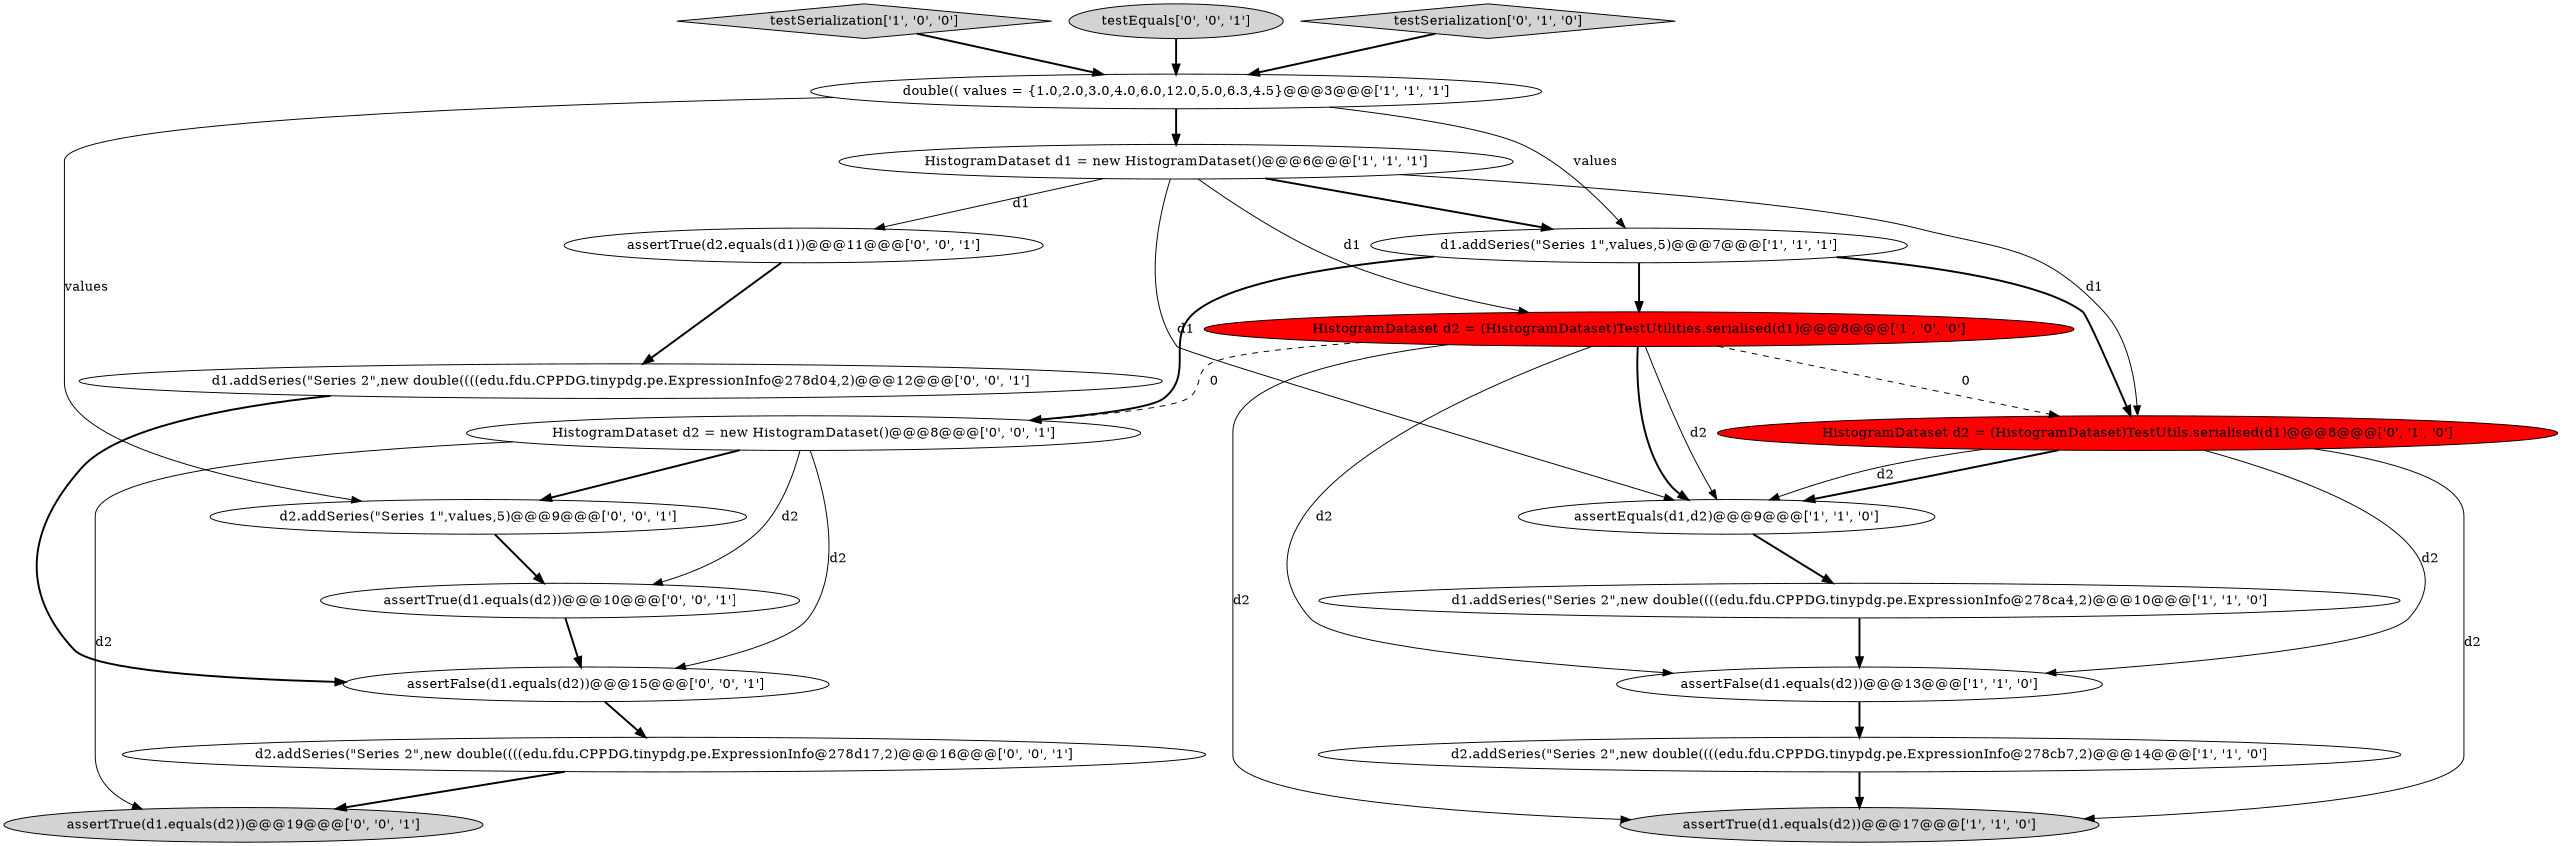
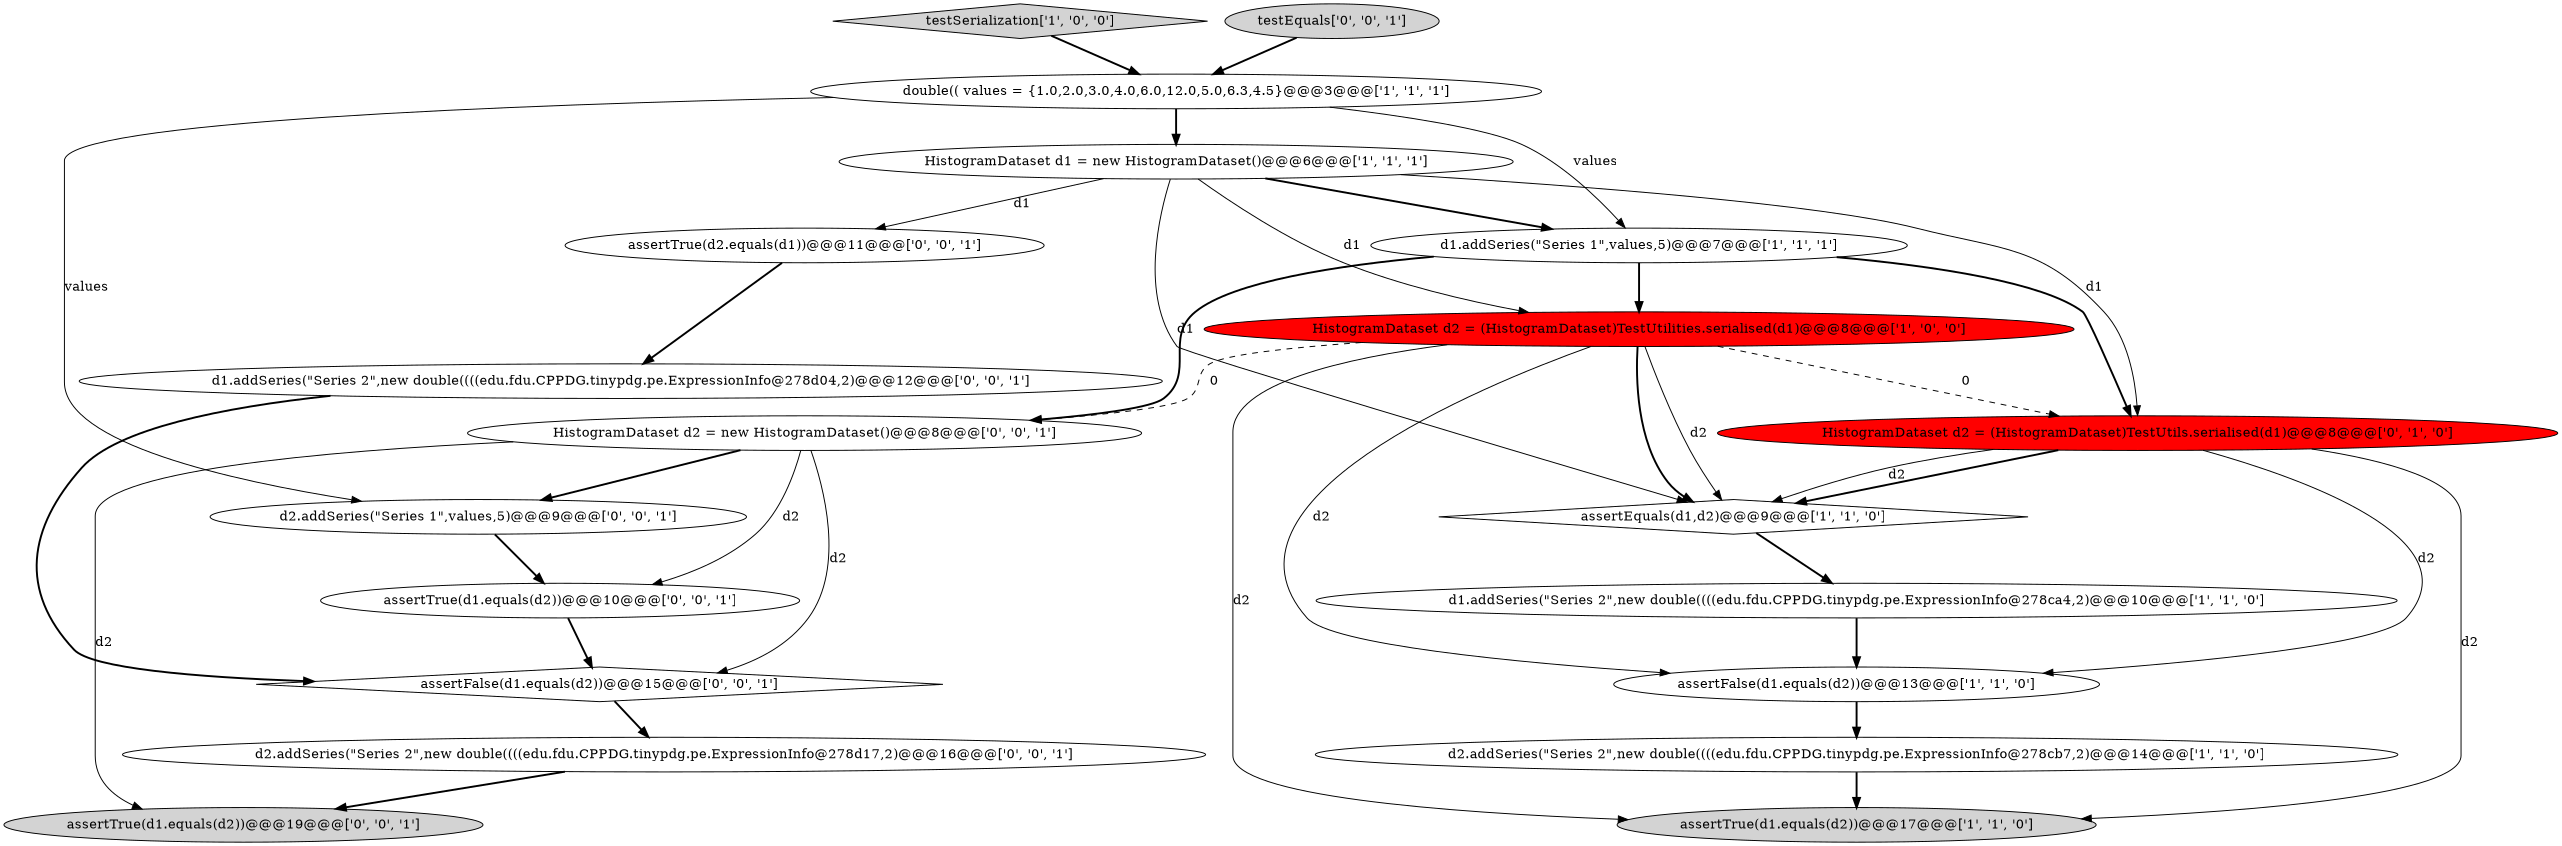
node "testSerialization['0', '1', '0']": removed
node "assertEquals(d1,d2)@@@9@@@['1', '1', '0']": shape ellipse -> diamond
node "assertFalse(d1.equals(d2))@@@15@@@['0', '0', '1']": shape ellipse -> diamond
